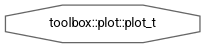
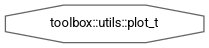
node "toolbox::plot::plot_t": label "toolbox::plot::plot_t" -> "toolbox::utils::plot_t"
